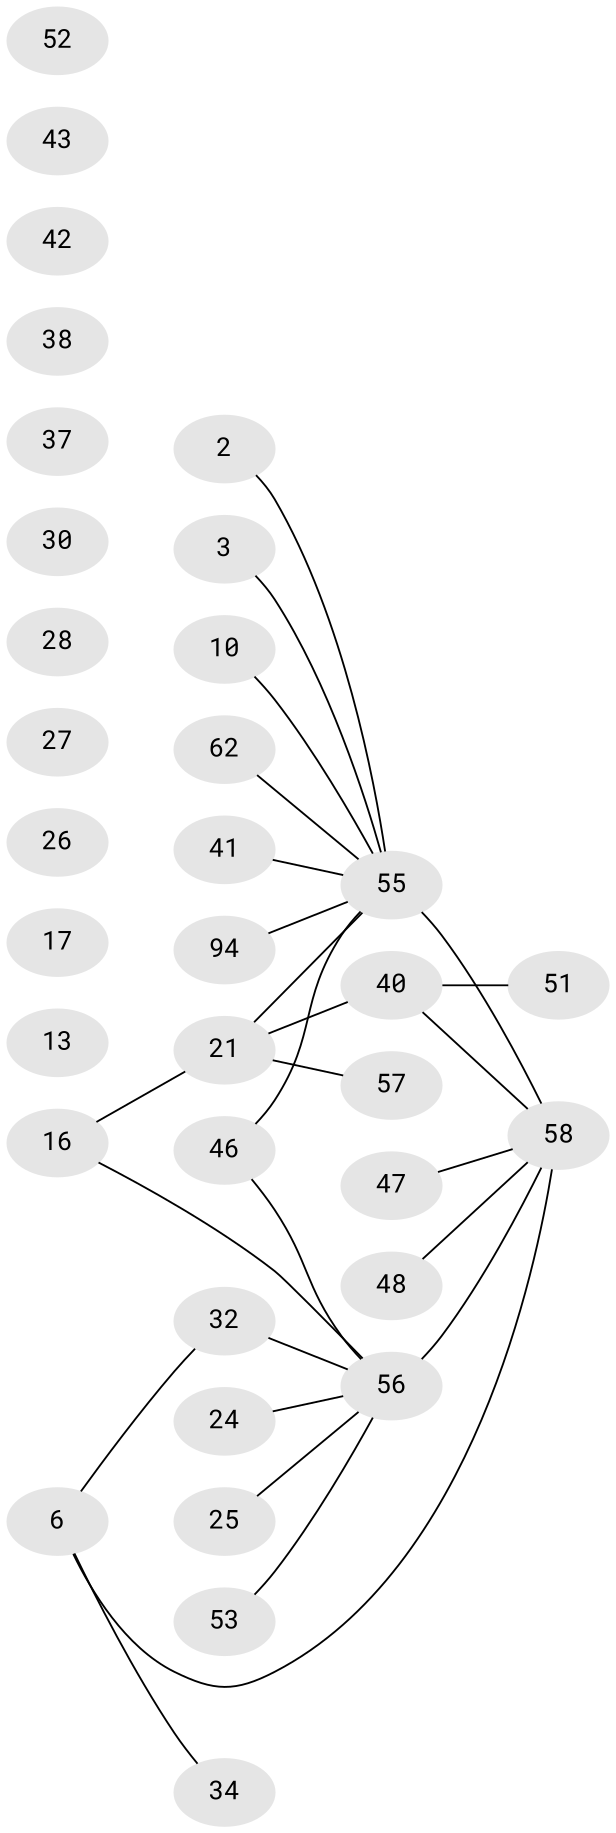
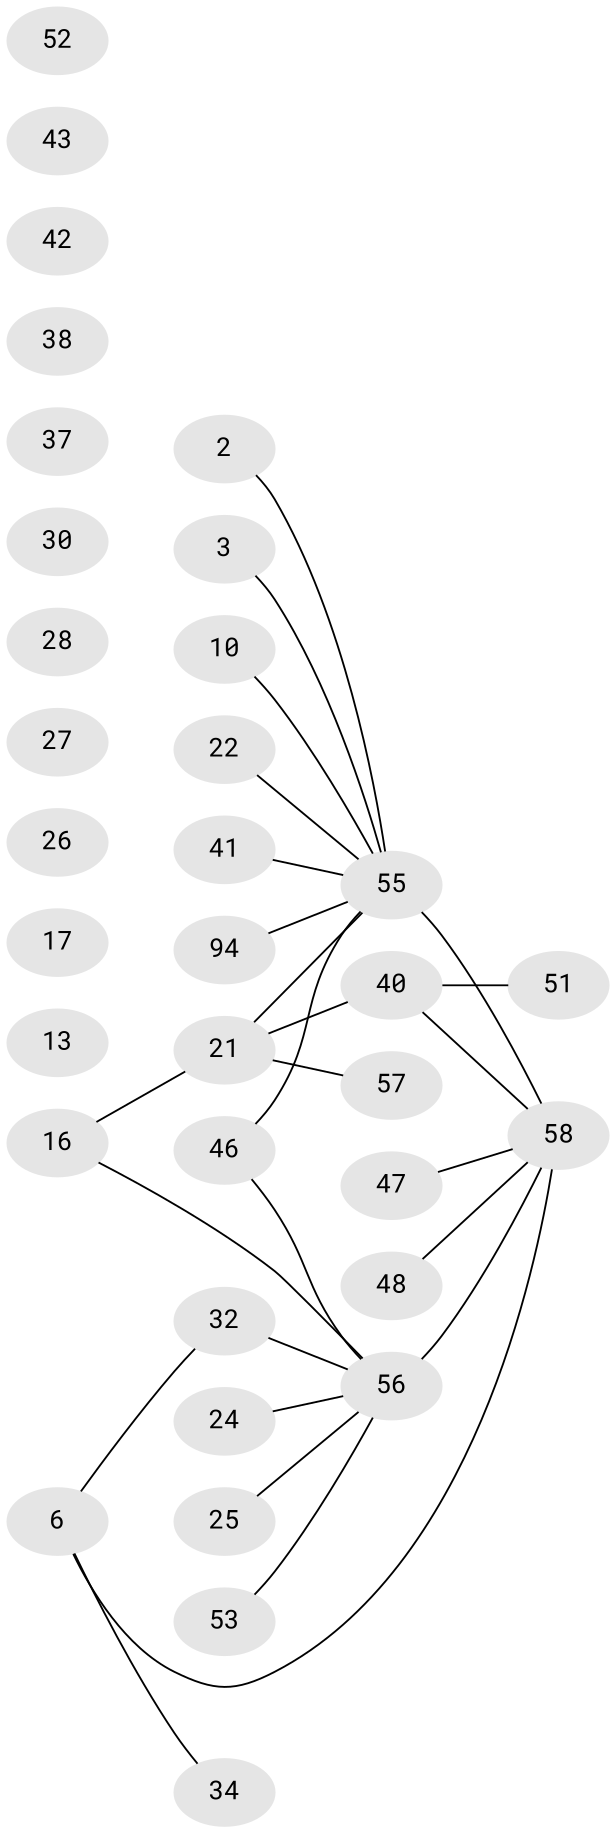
node "62": label "62" -> "22"
